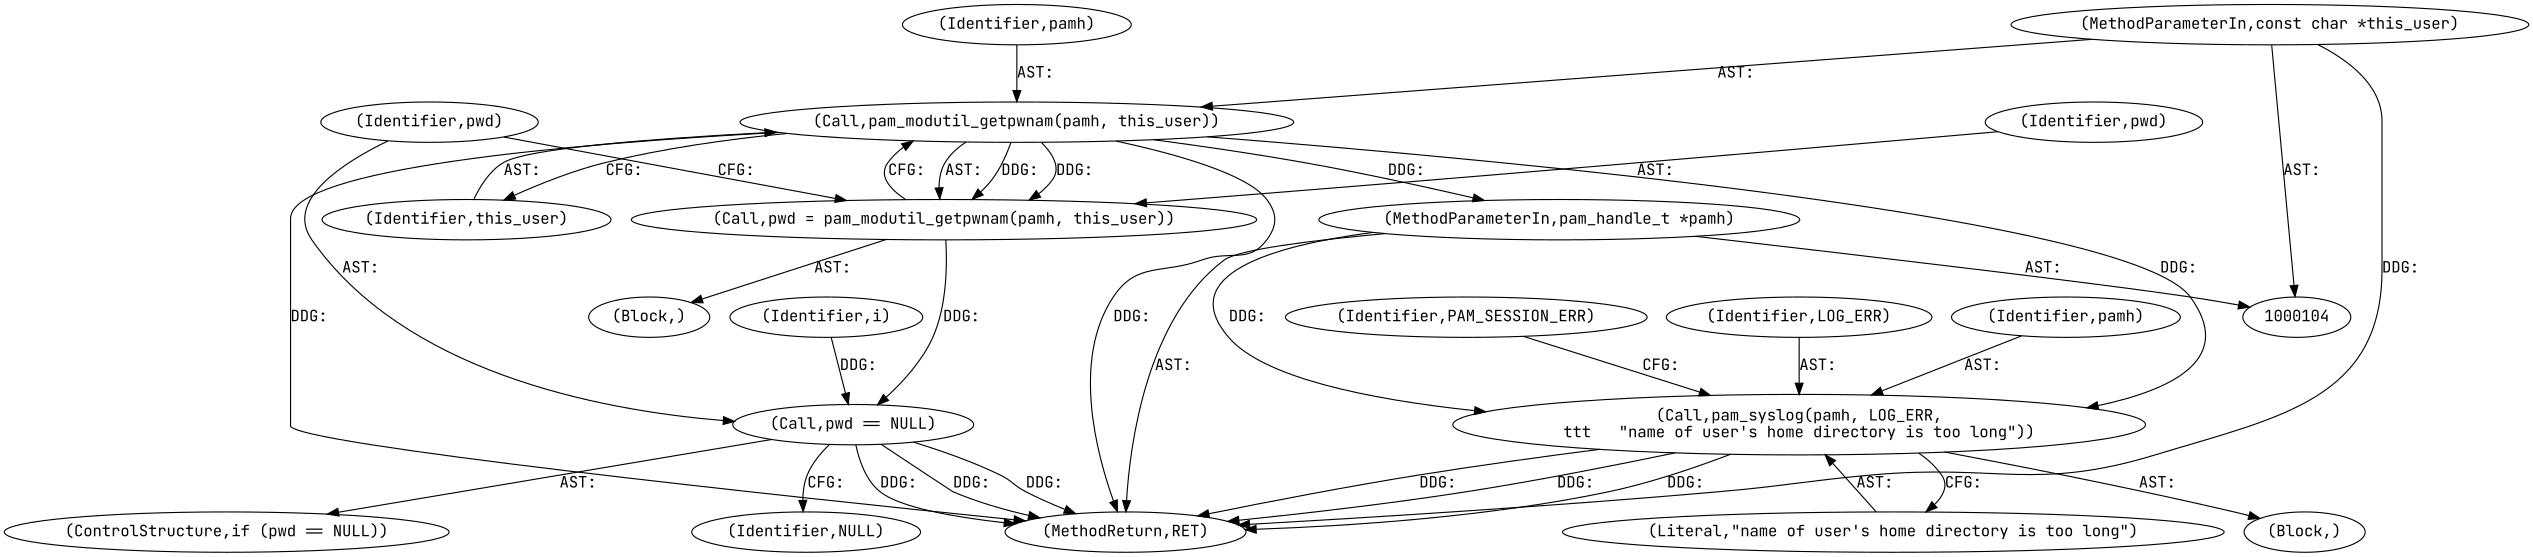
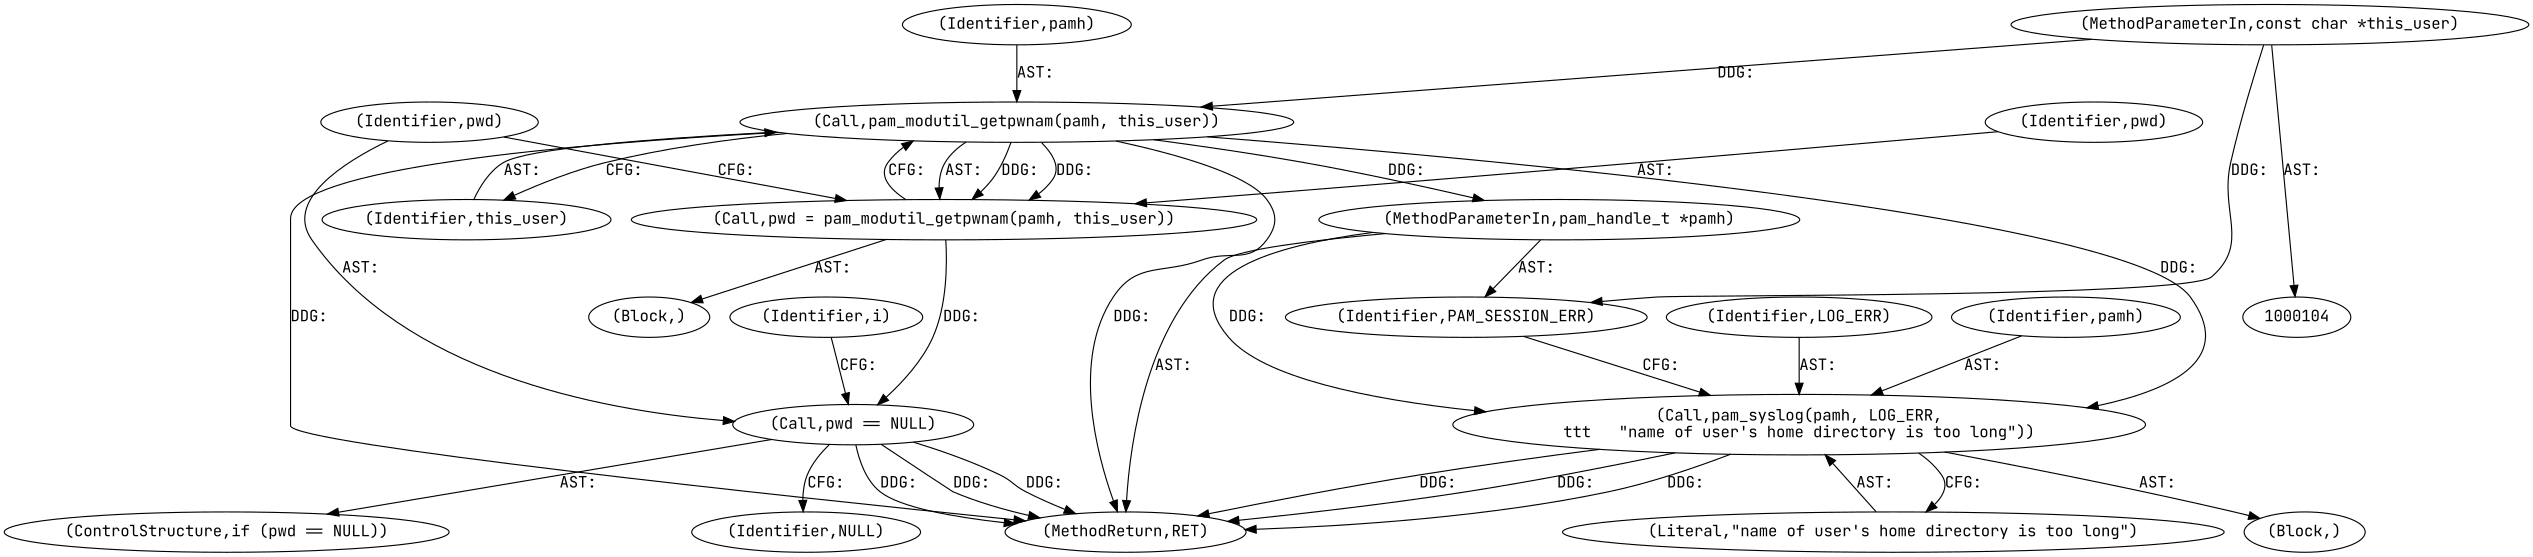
edge "(MethodParameterIn,const char *this_user)" -> "(Call,pam_modutil_getpwnam(pamh, this_user))": label "AST: " -> "DDG: "
edge "(MethodParameterIn,pam_handle_t *pamh)" -> "1000104": now "(MethodParameterIn,pam_handle_t *pamh)" -> "(Identifier,PAM_SESSION_ERR)"
edge "(Identifier,i)" -> "(Call,pwd == NULL)": label "DDG: " -> "CFG: "
edge "(MethodParameterIn,const char *this_user)" -> "(MethodReturn,RET)": now "(MethodParameterIn,const char *this_user)" -> "(Identifier,PAM_SESSION_ERR)"
